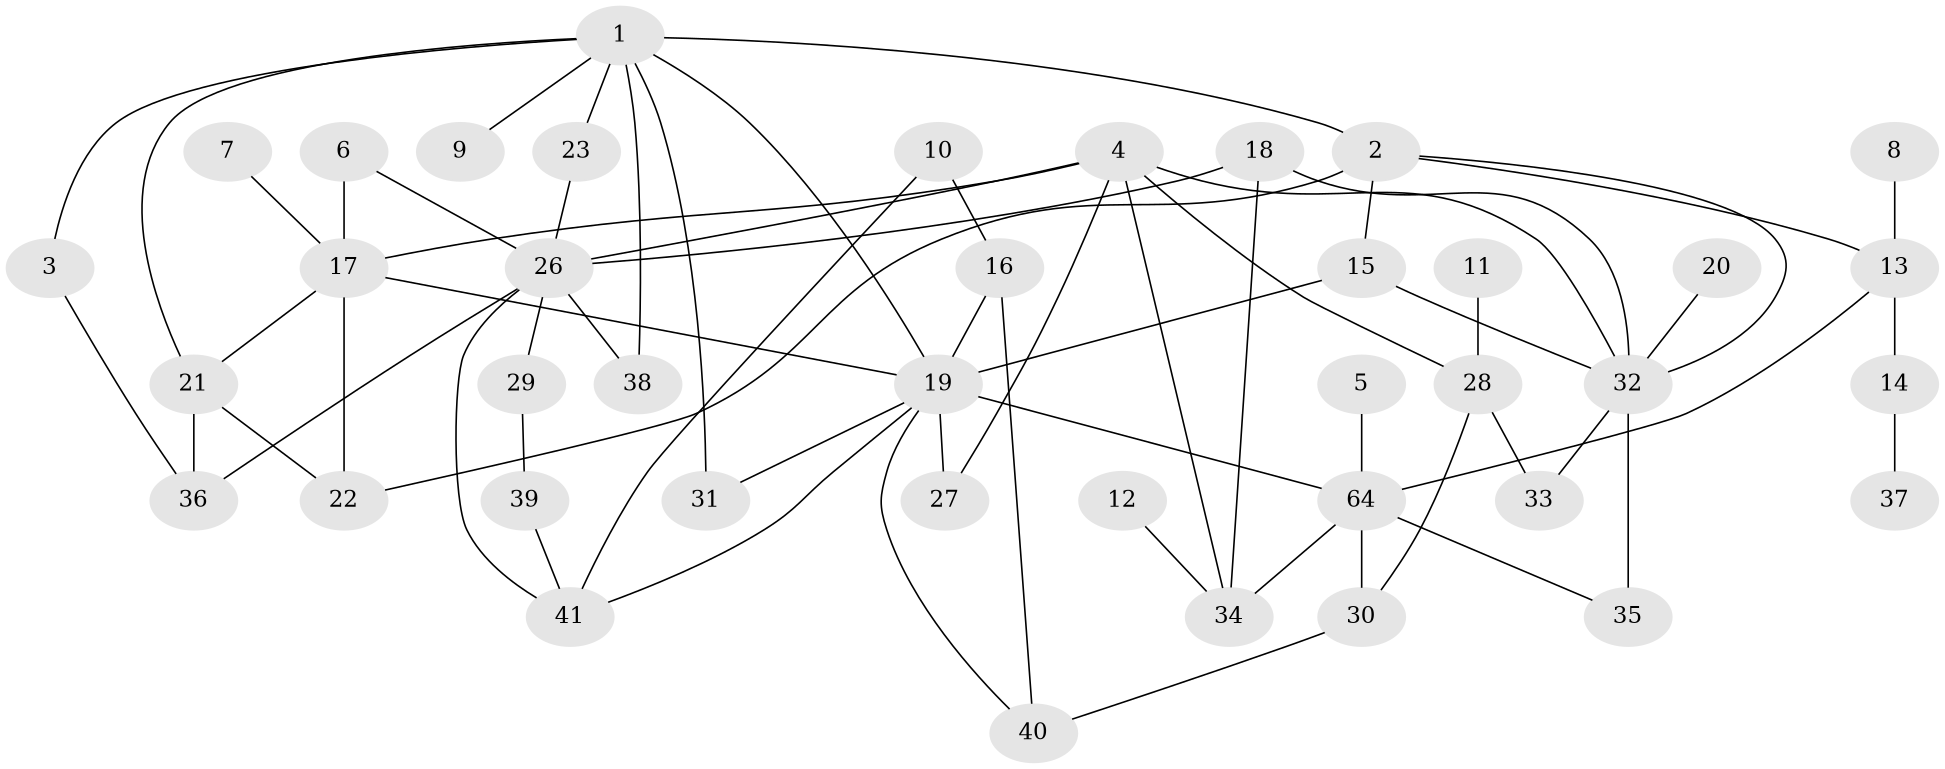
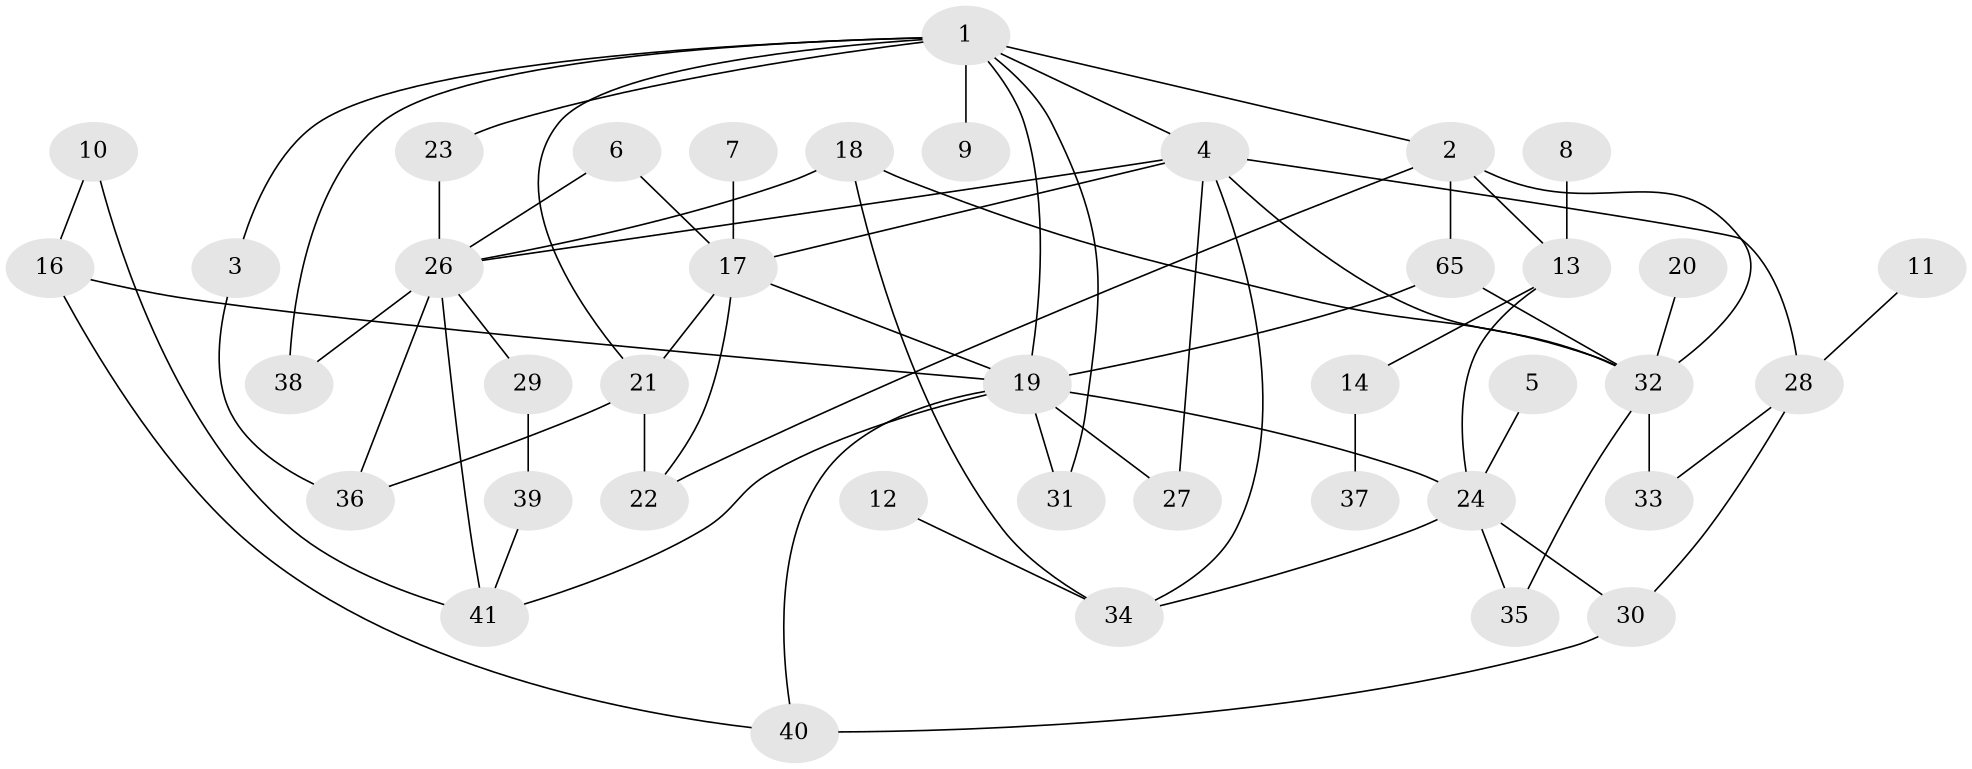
edge "1" -- "4": added
node "15": label "15" -> "65"
node "64": label "64" -> "24"
